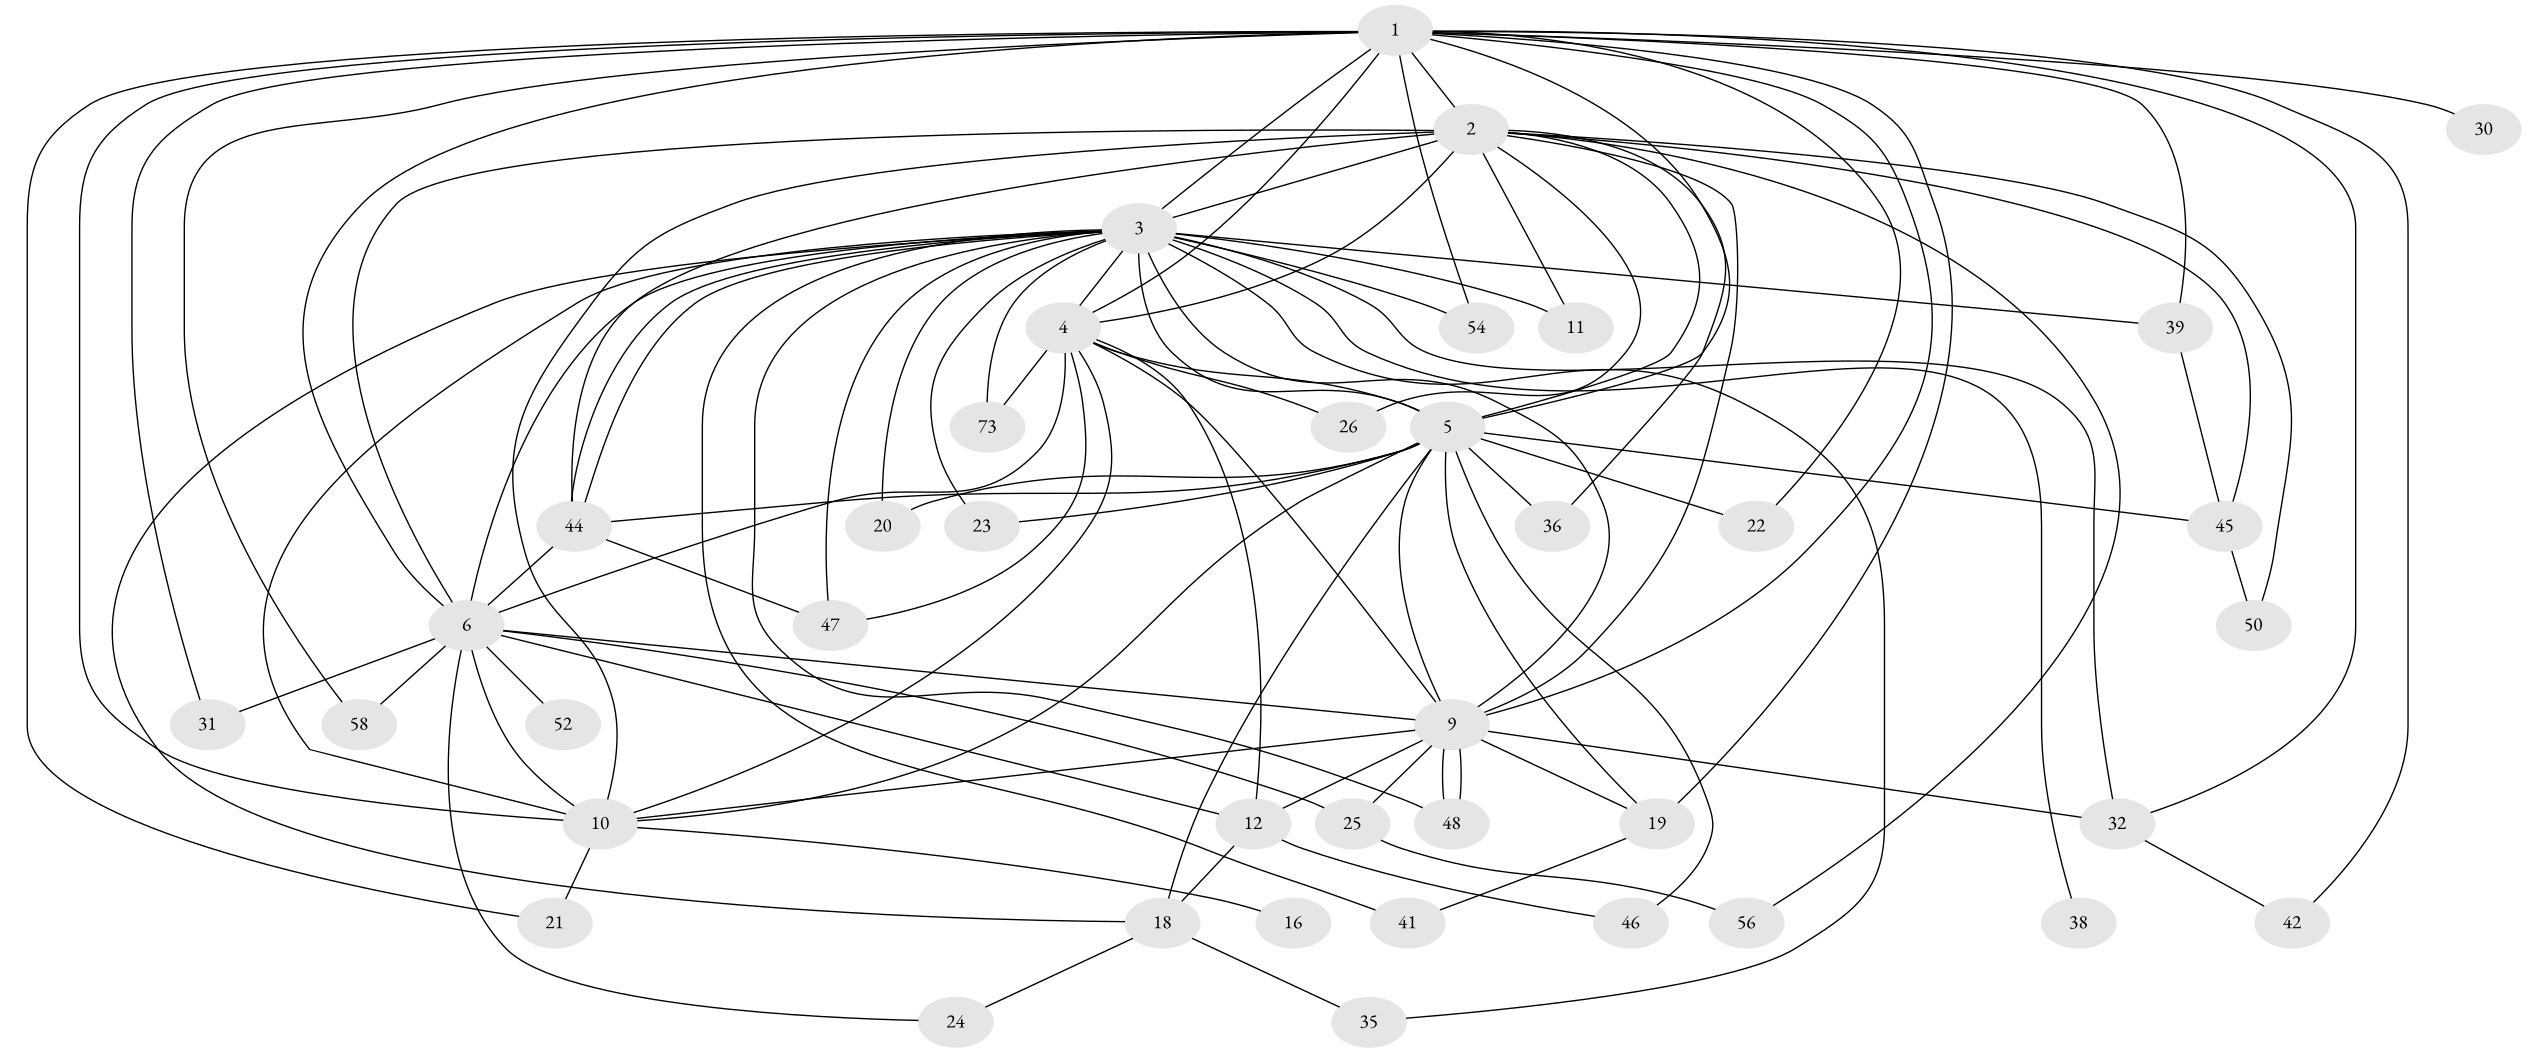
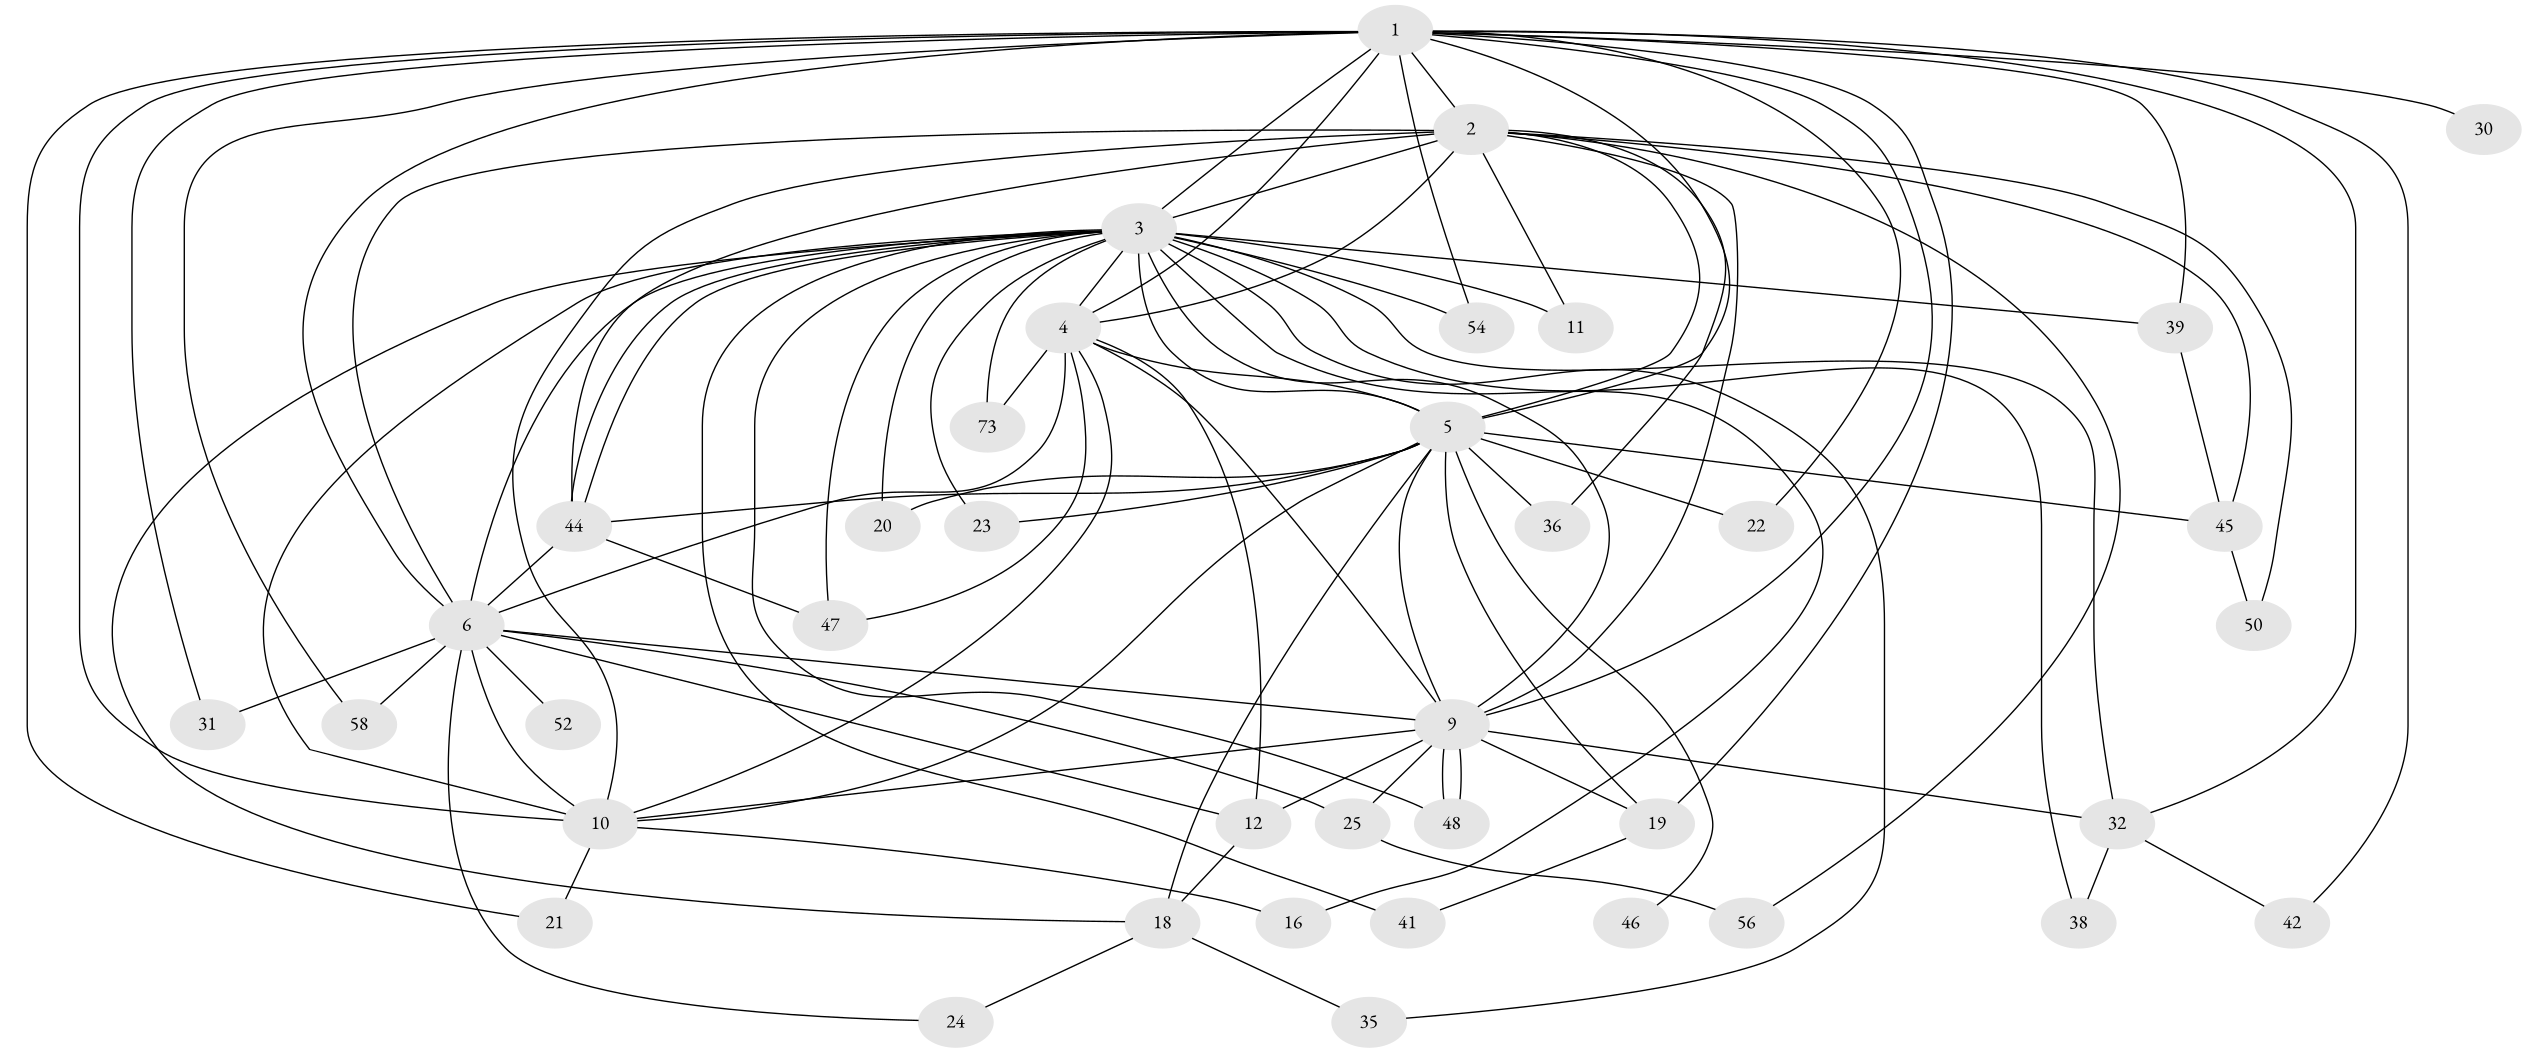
node "26": removed
edge "3" -- "16": added
edge "32" -- "38": added
edge "12" -- "46": removed
